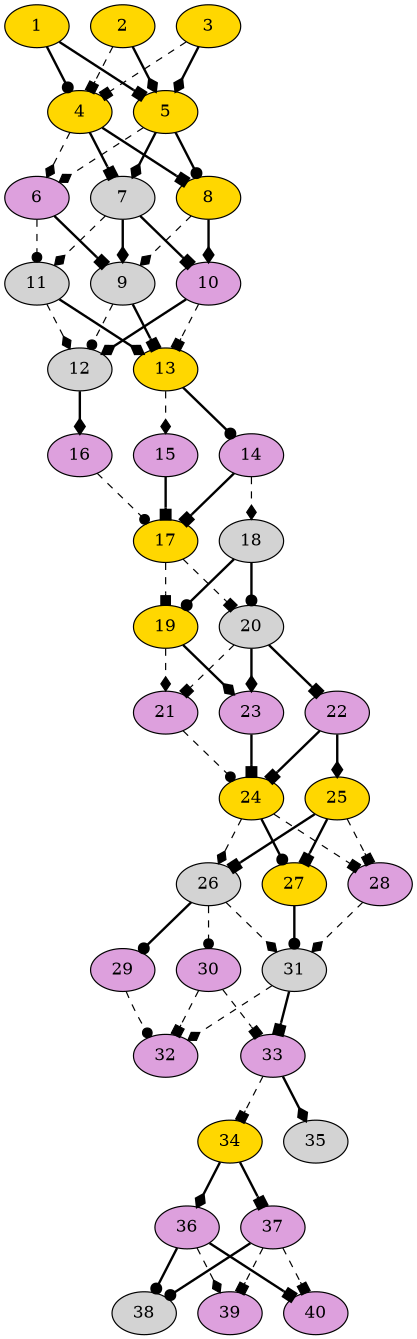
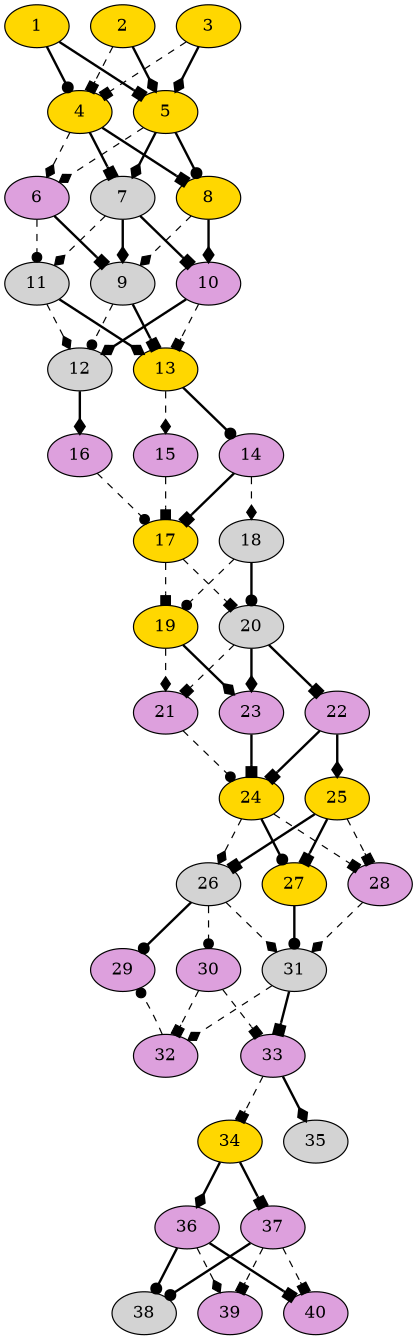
edge "15" -> "17": style bold -> dashed
edge "18" -> "19": style bold -> dashed
edge "29" -> "32": reversed
